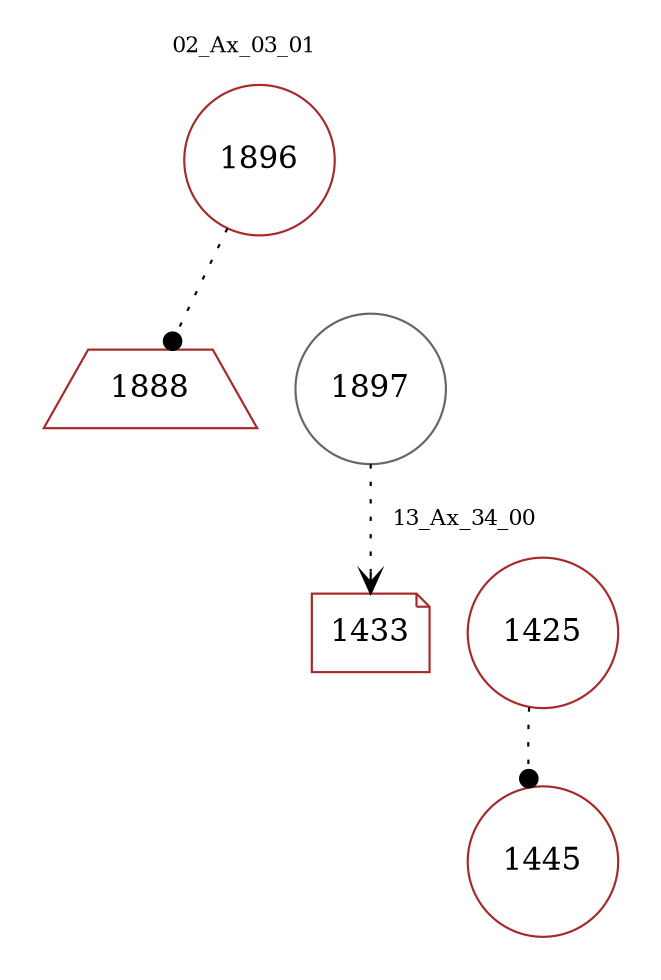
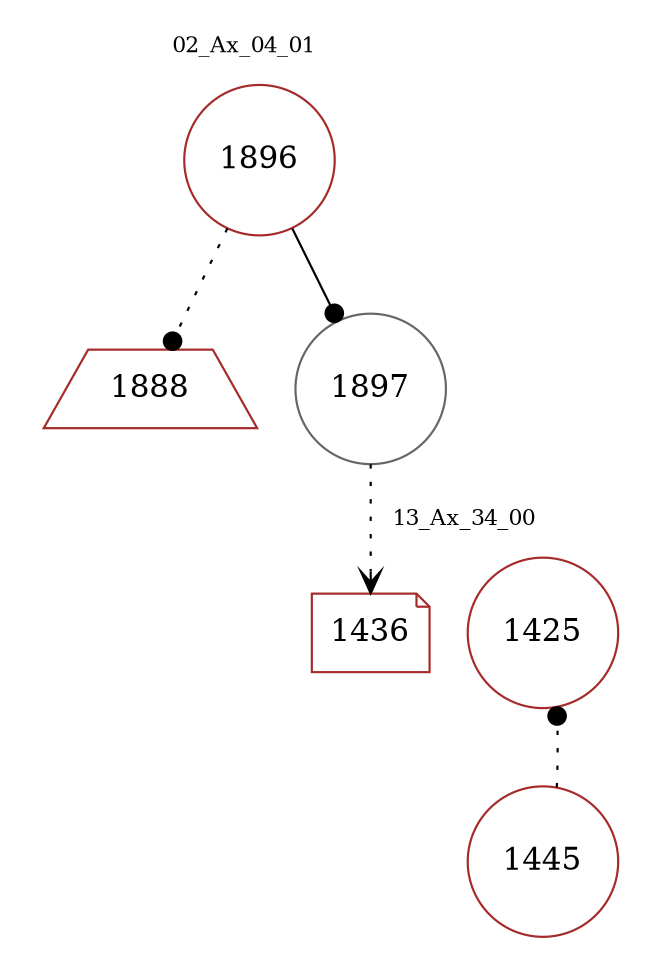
cluster "02_Ax_03_01": label "02_Ax_03_01" -> "02_Ax_04_01"
edge "1896" -> "1897": added
node "1433": label "1433" -> "1436"
edge "1425" -> "1445": reversed
